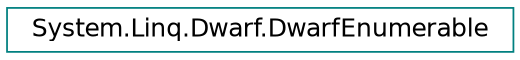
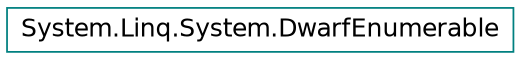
node "System.Linq.Dwarf.DwarfEnumerable": label "System.Linq.Dwarf.DwarfEnumerable" -> "System.Linq.System.DwarfEnumerable"
